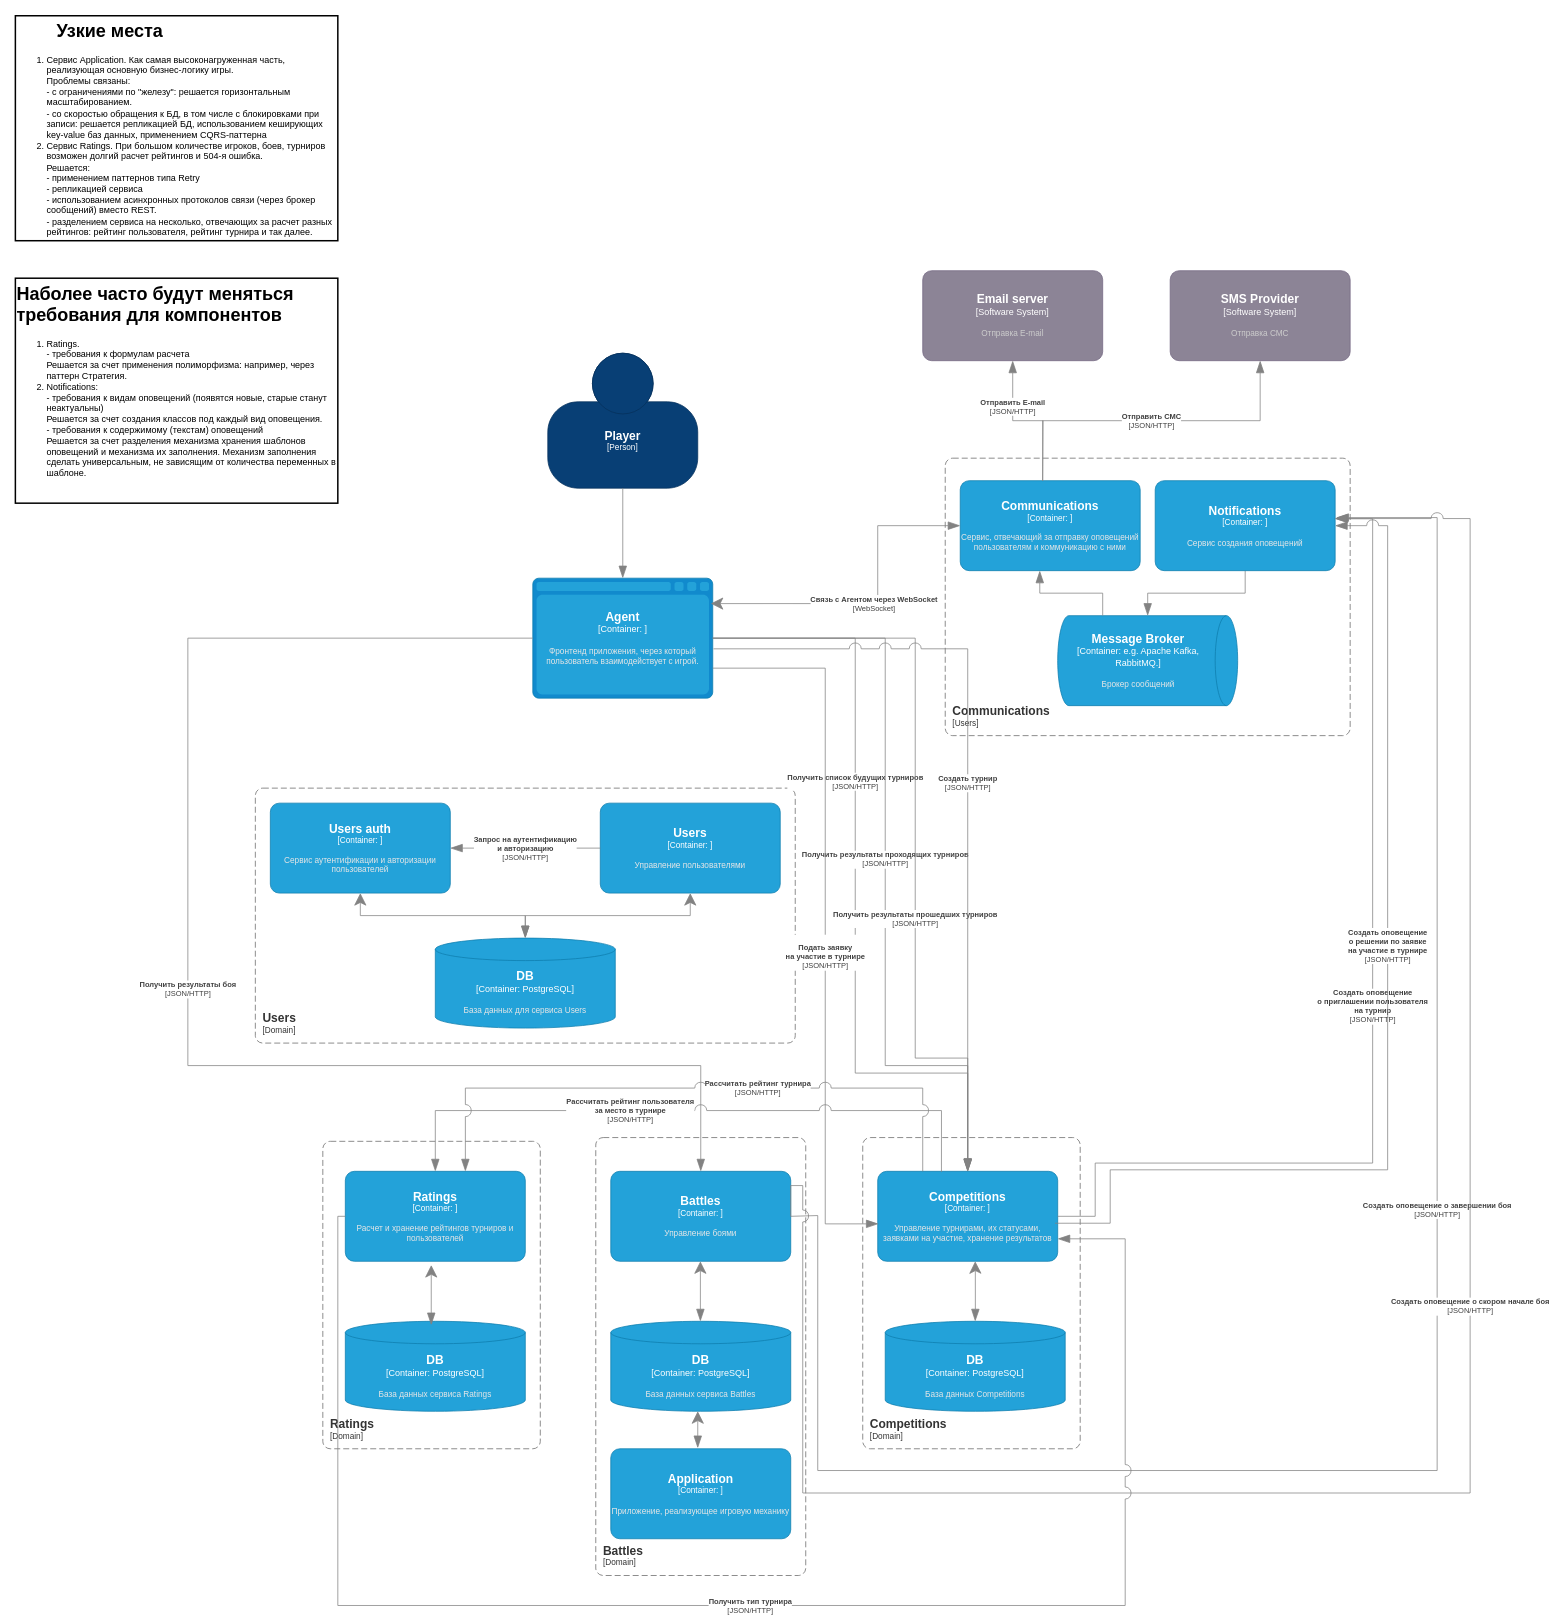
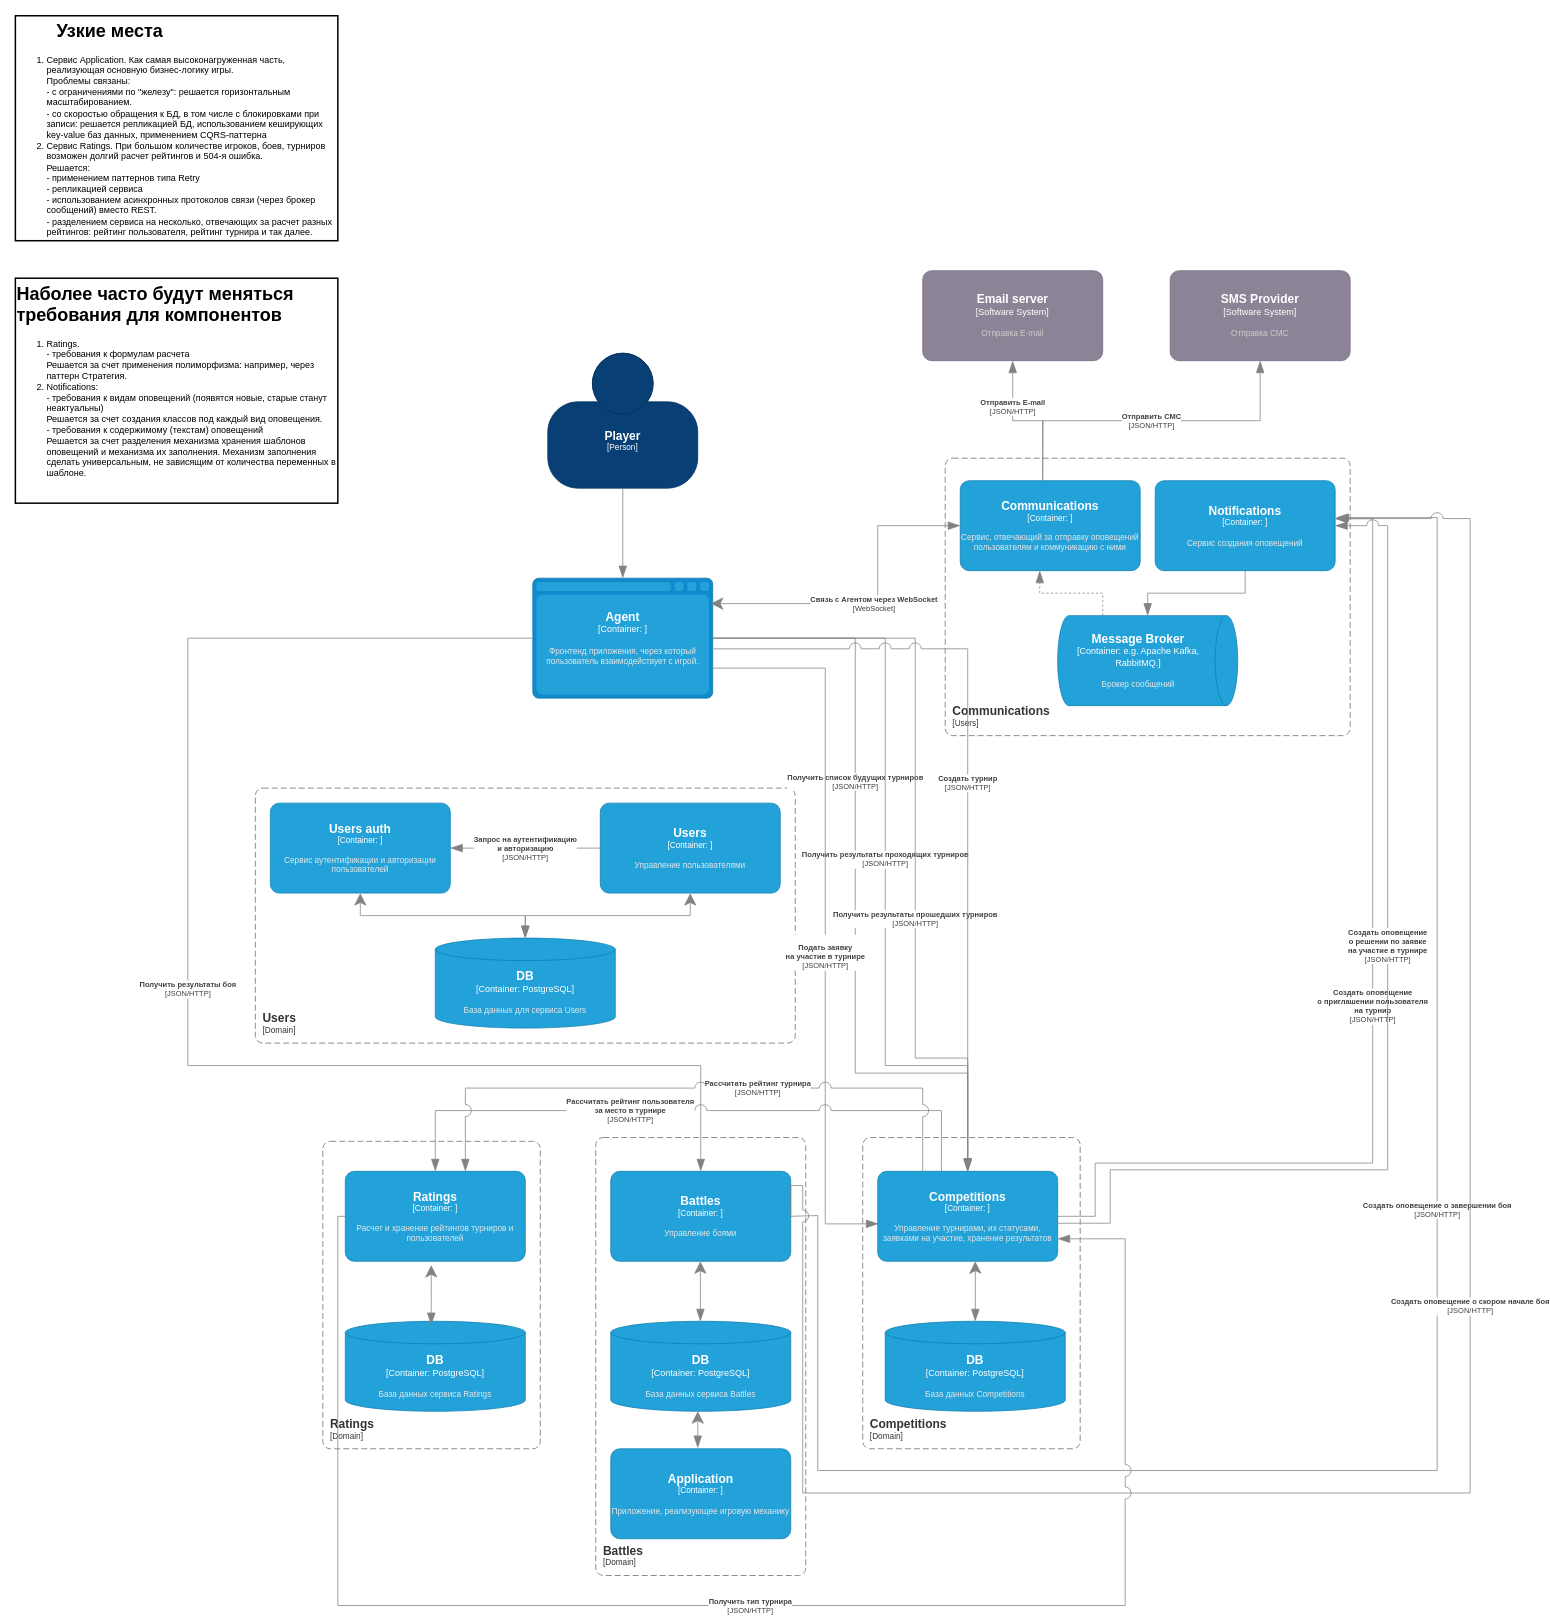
edge "Message Broker [Container: e.g. Apache Kafka, RabbitMQ.] Брокер сообщений" -> "Communications [Container: ] Сервис, отвечающий за отправку оповещений пользователям и коммуникацию с ними": style solid -> dashed
